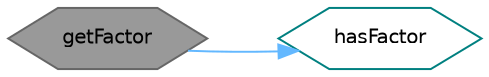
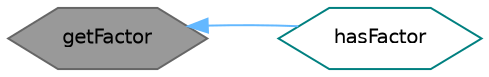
edge "getFactor" -> "hasFactor": reversed
